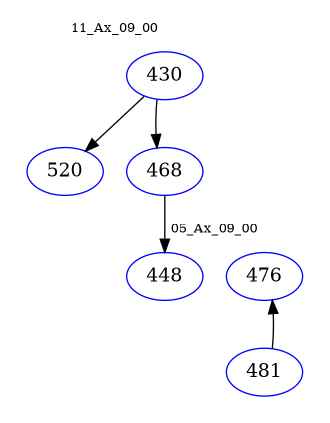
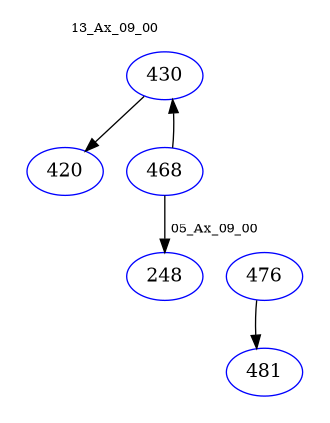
cluster "11_Ax_09_00": label "11_Ax_09_00" -> "13_Ax_09_00"
edge "430" -> "468": reversed
node "520": label "520" -> "420"
node "448": label "448" -> "248"
edge "481" -> "476": reversed
